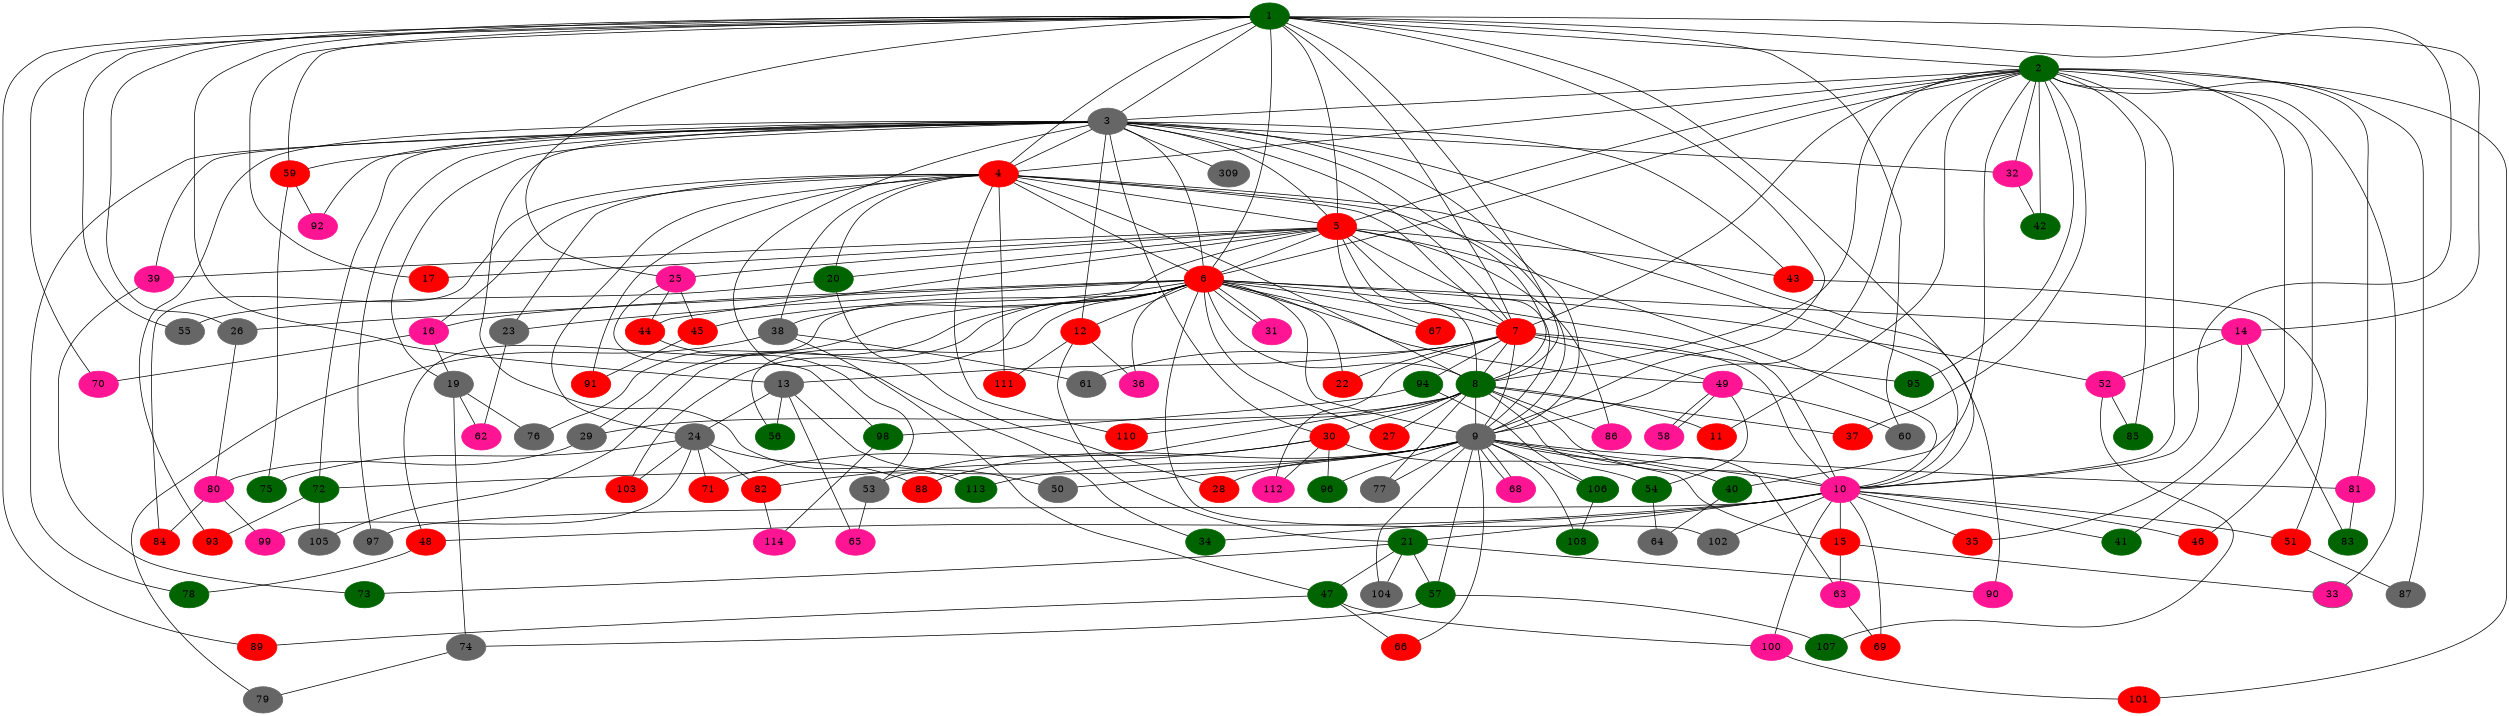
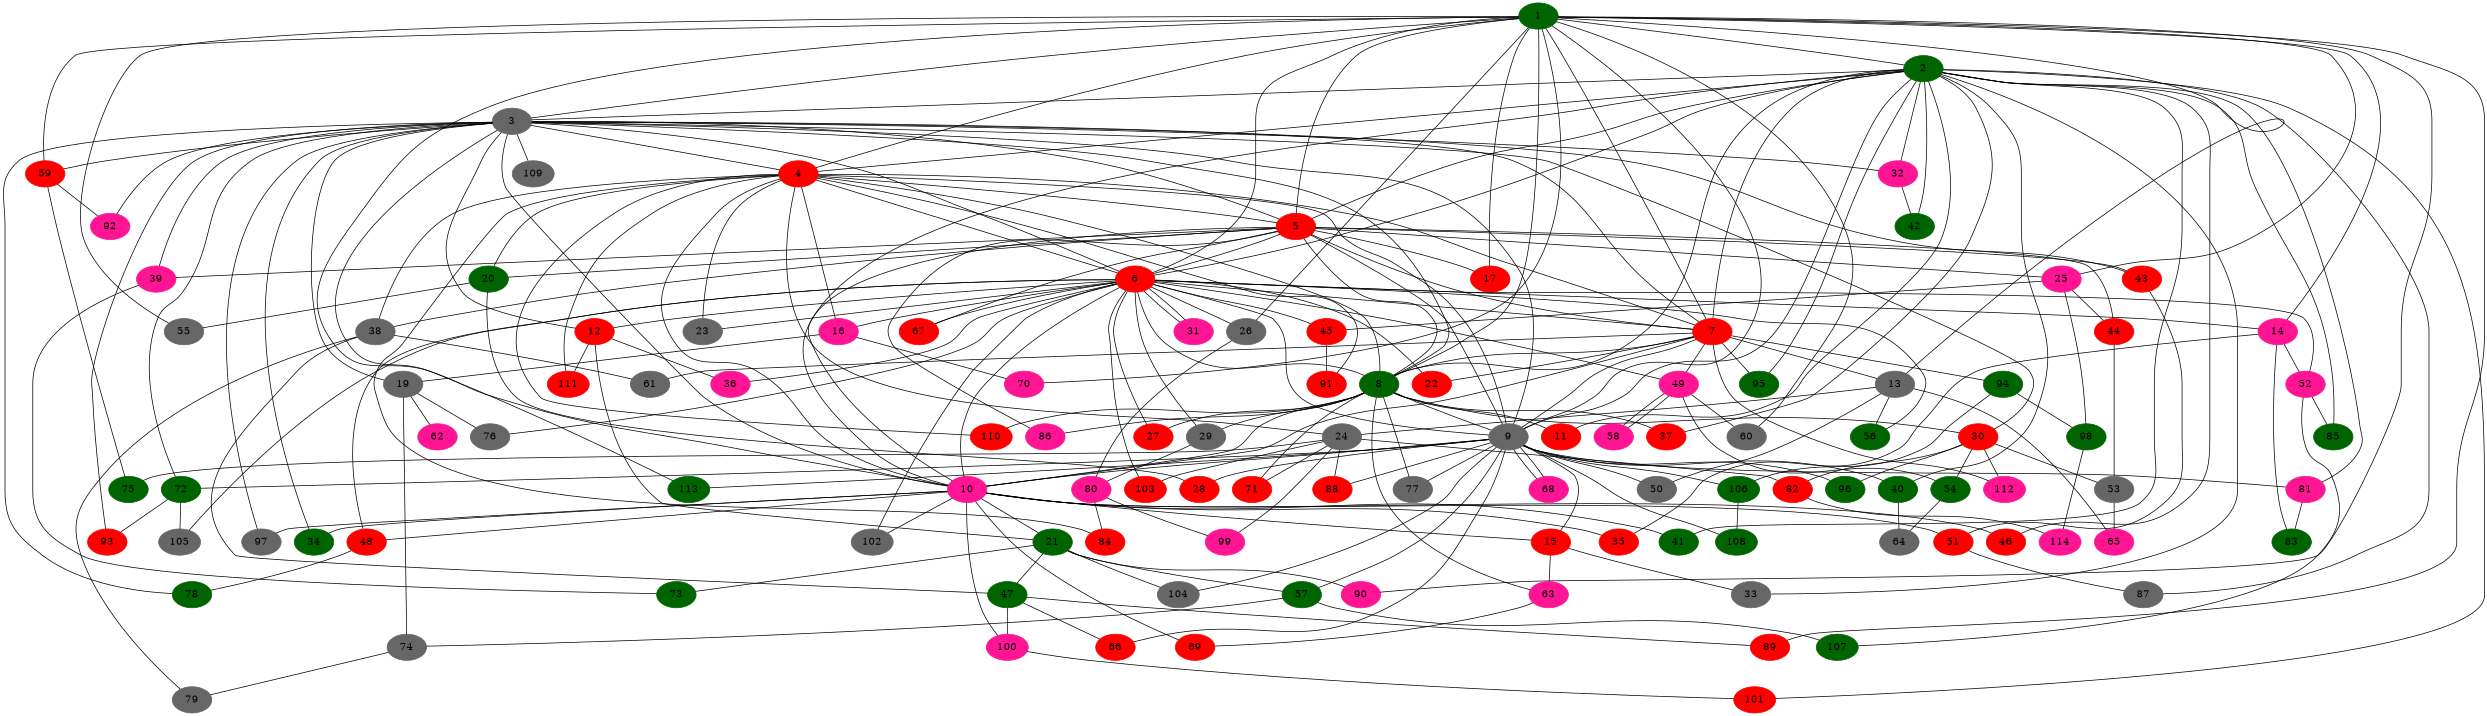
node "309": label "309" -> "109"
edge "23" -- "62": removed
node "33": fillcolor deeppink -> gray40
